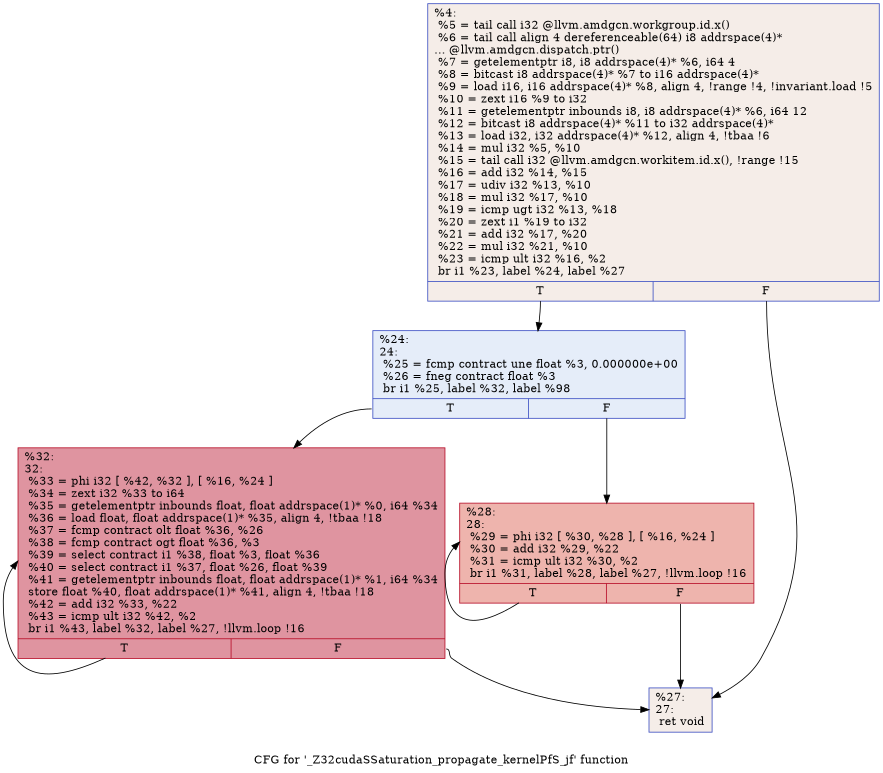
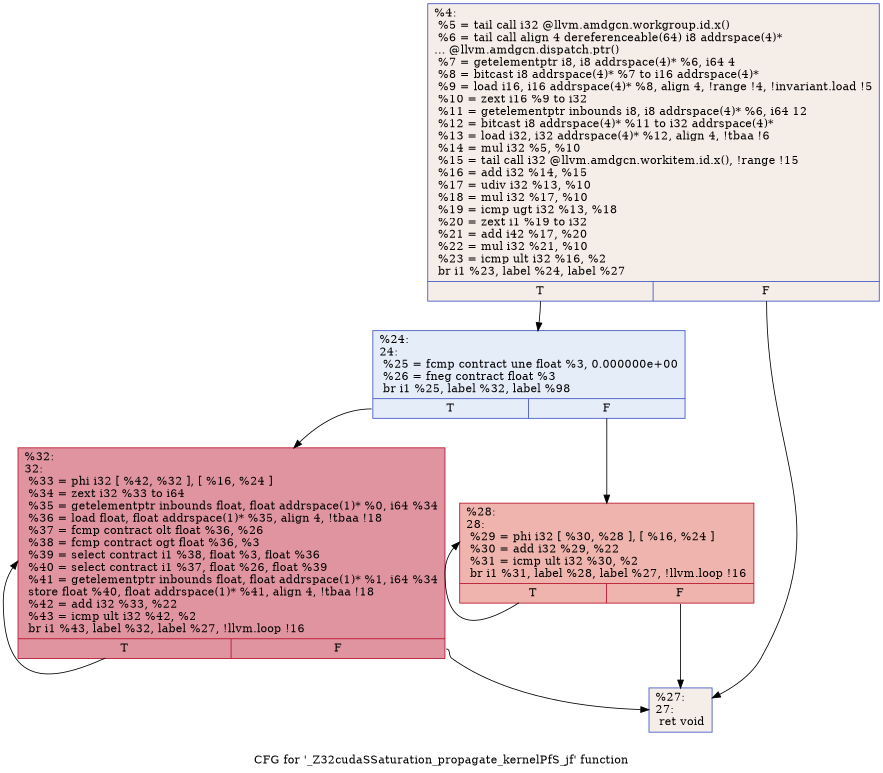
node "%4:": text "%21 = add i32 %17, %20" -> "%21 = add i42 %17, %20"
